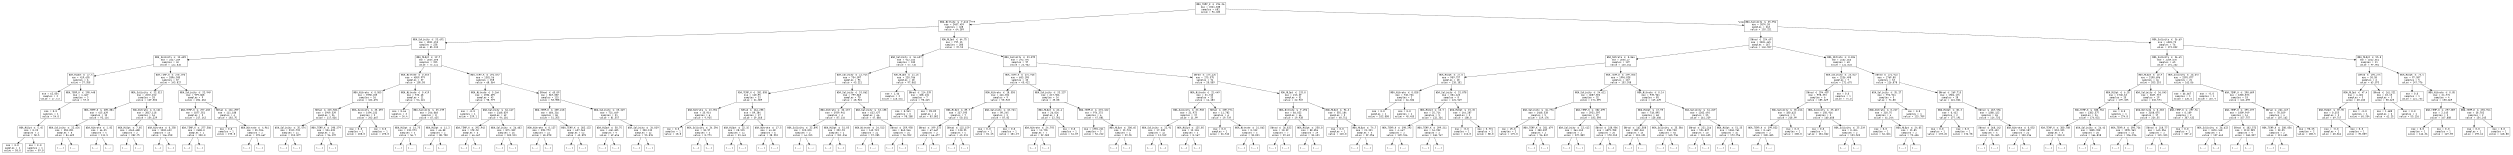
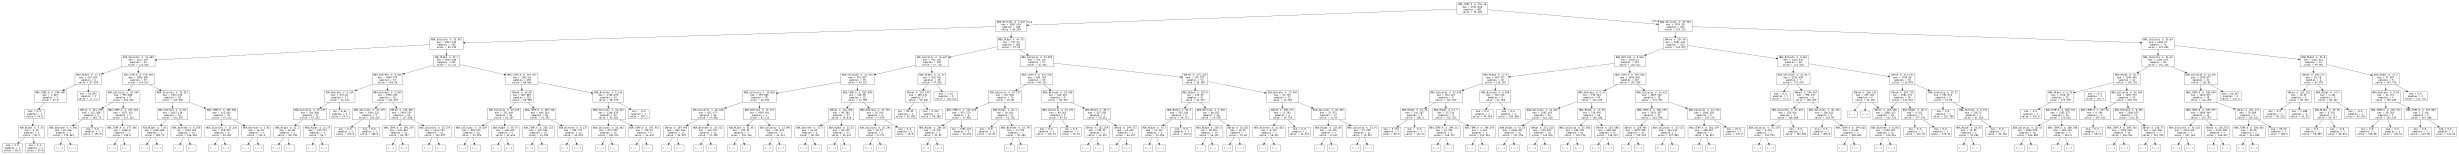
edge "SWrad <= 267.556 mse = 1280.123 samples = 26 value = 114.722" -> "SWrad <= 268.142 mse = 499.432 samples = 4 value = 76.265": reversed
